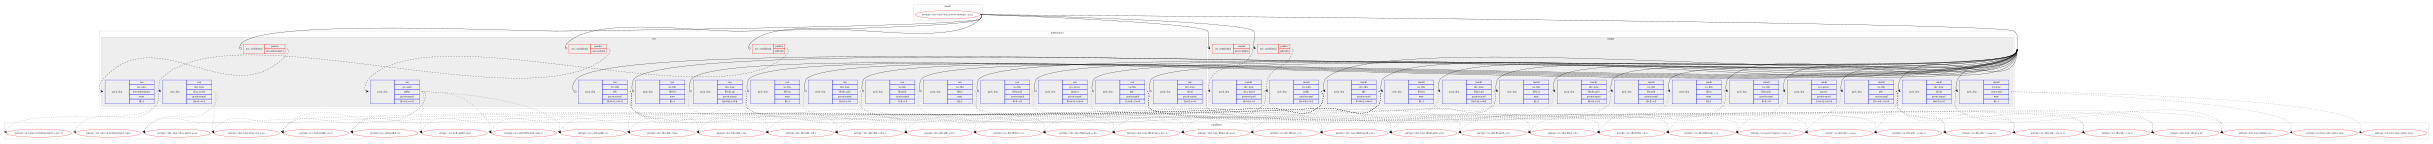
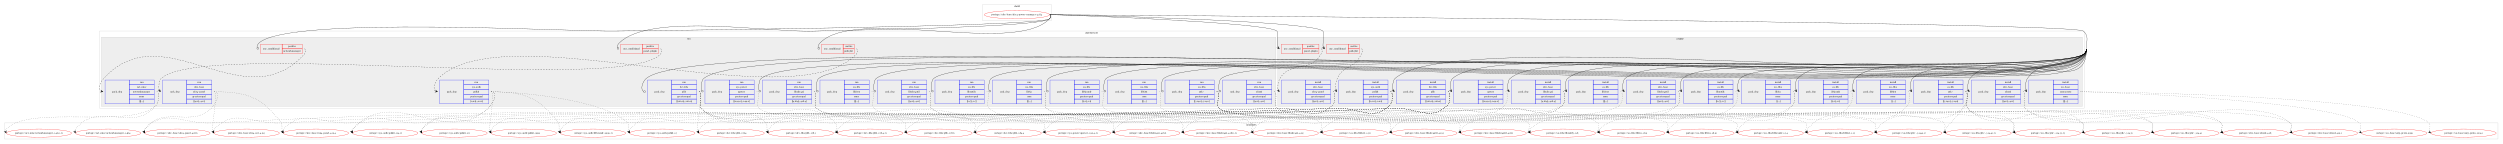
node "portage://xfce-base/xfce4-panel-4.18.6": added
node "portage://xfce-base/xfce4-panel-4.19.4": label "portage://xfce-base/xfce4-panel-4.19.4" -> "portage://xfce-base/run4-panel-4.19.4"
